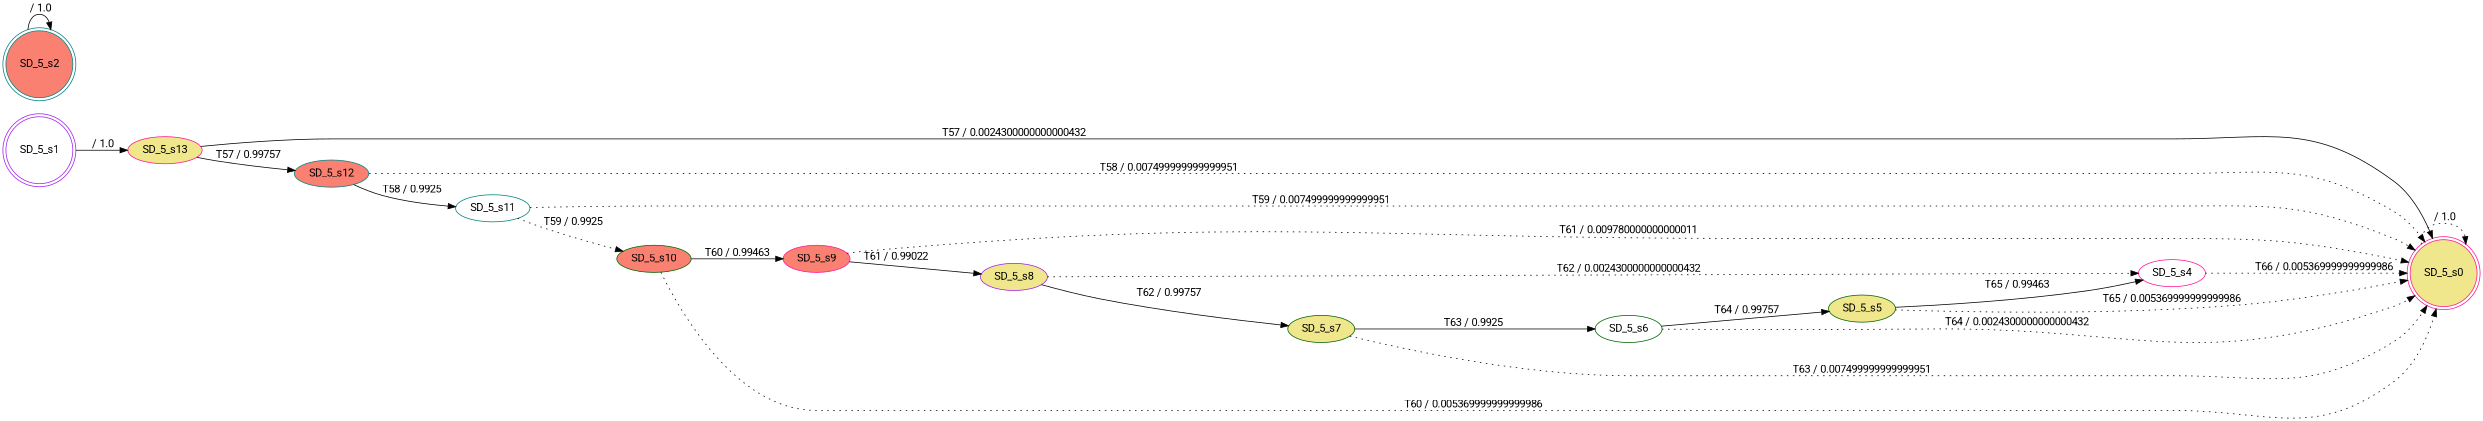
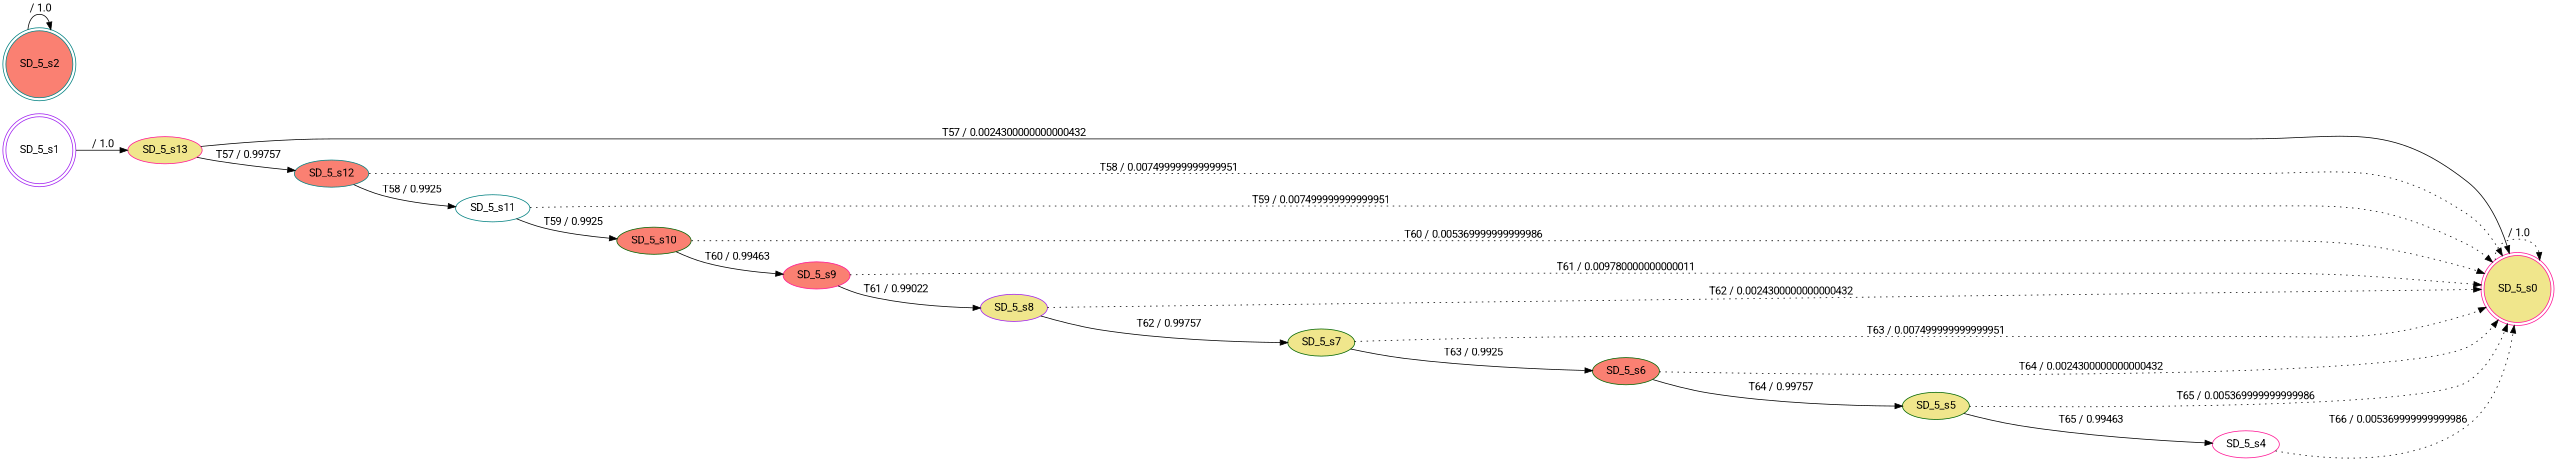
edge "SD_5_s11" -> "SD_5_s10": style dotted -> solid
edge "SD_5_s8" -> "SD_5_s4": now "SD_5_s8" -> "SD_5_s0"
node "SD_5_s6": fillcolor white -> salmon
